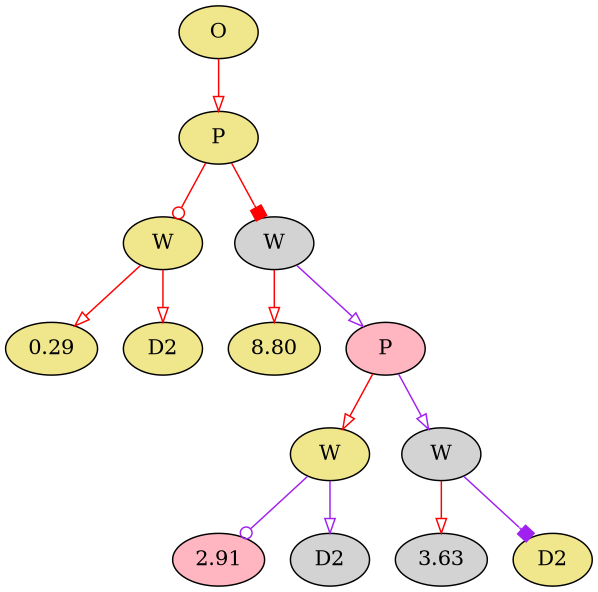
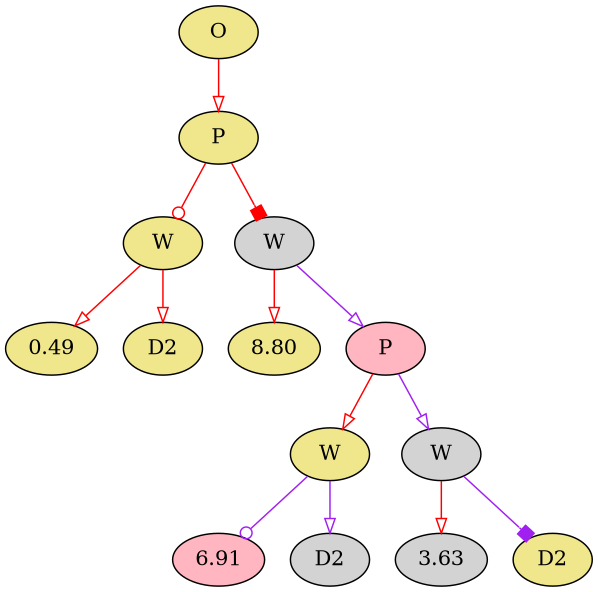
node "0.29": label "0.29" -> "0.49"
node "2.91": label "2.91" -> "6.91"
